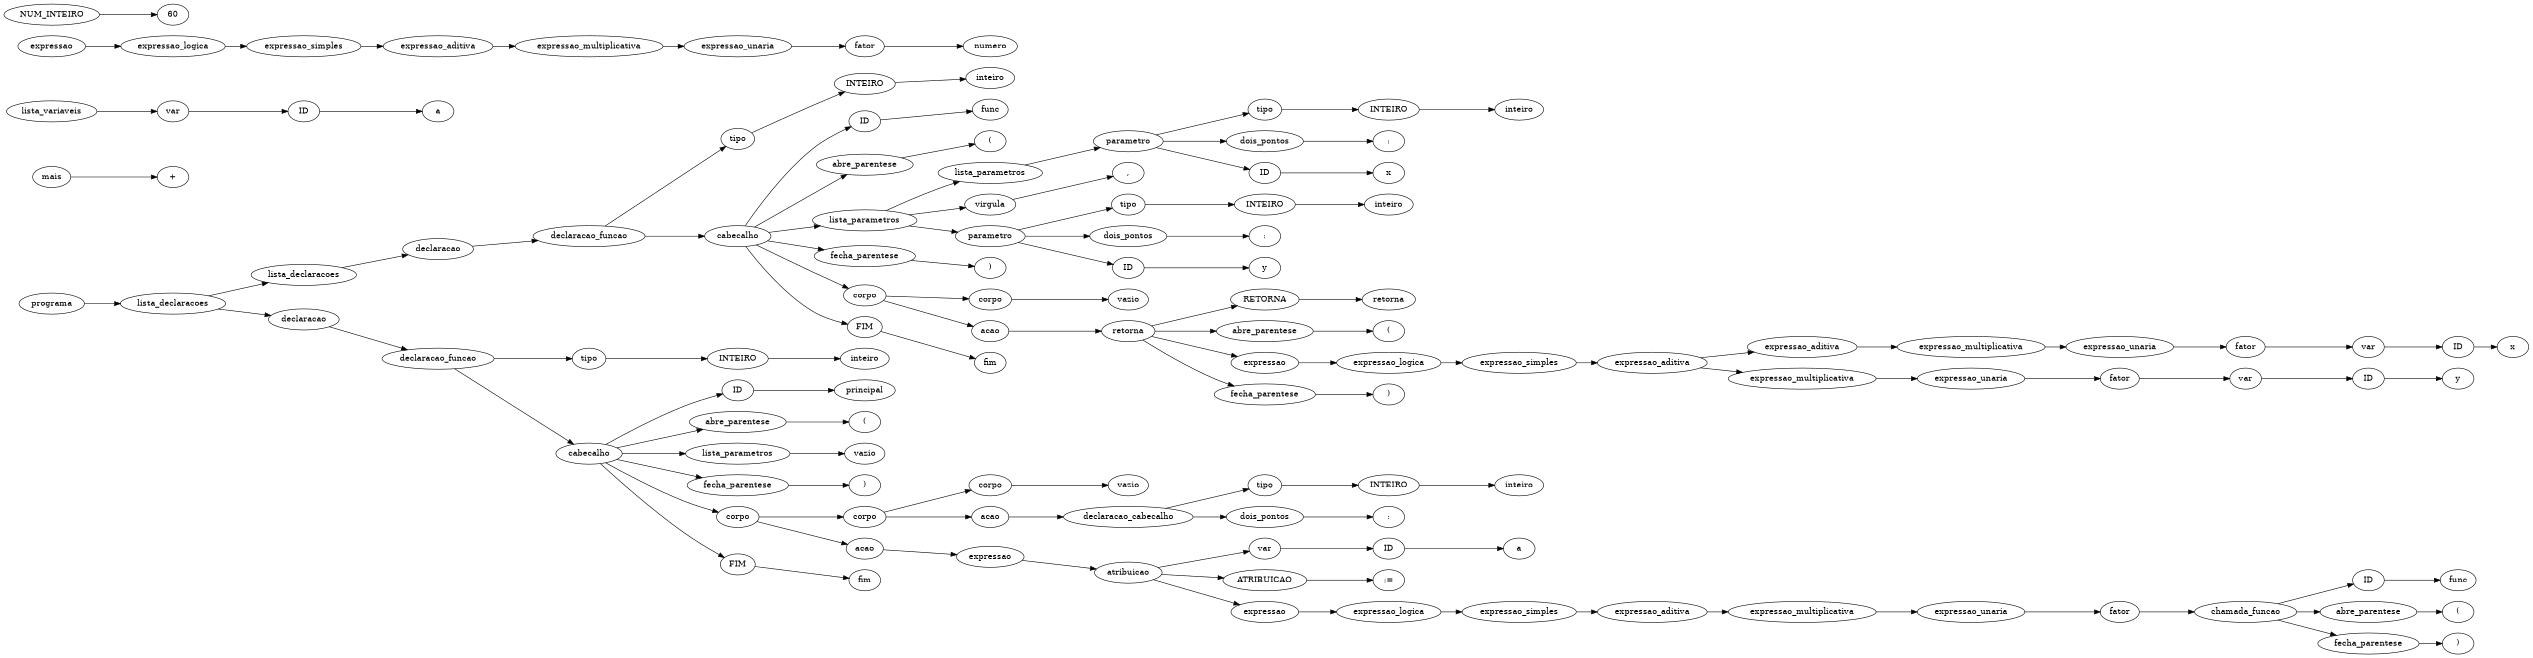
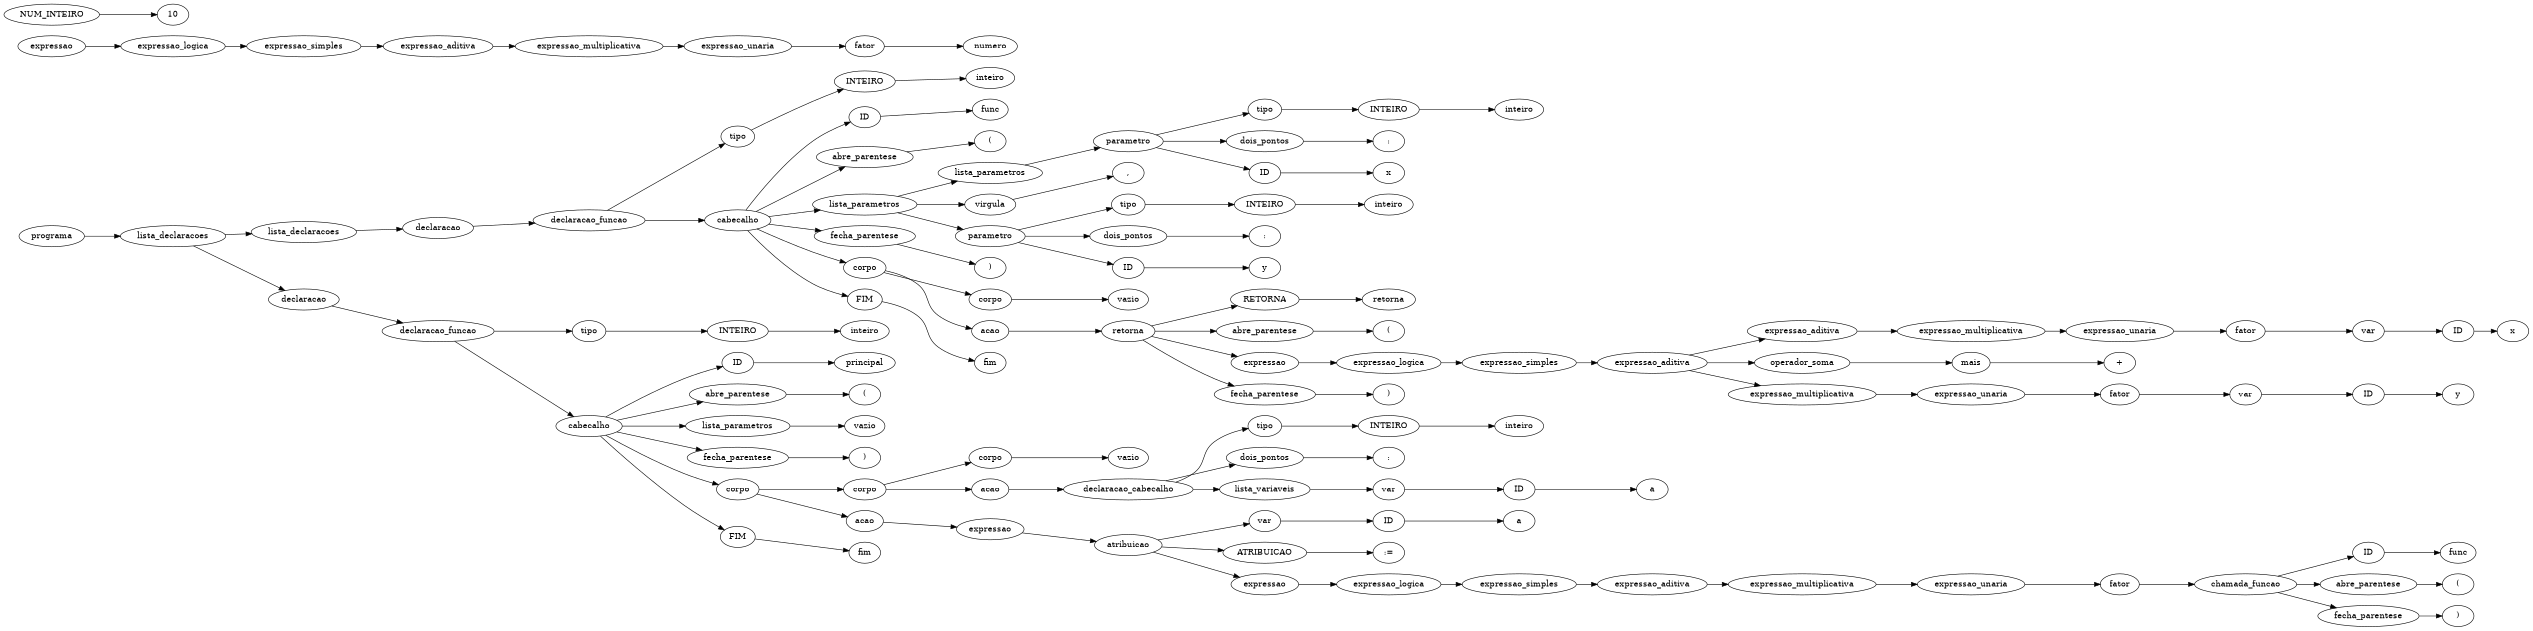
node "60": label "60" -> "10"
node "operador_soma": added
edge "declaracao_cabecalho" -> "lista_variaveis": added
